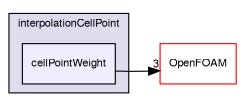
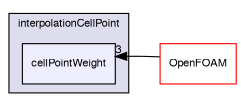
edge "cellPointWeight" -> "OpenFOAM": reversed
